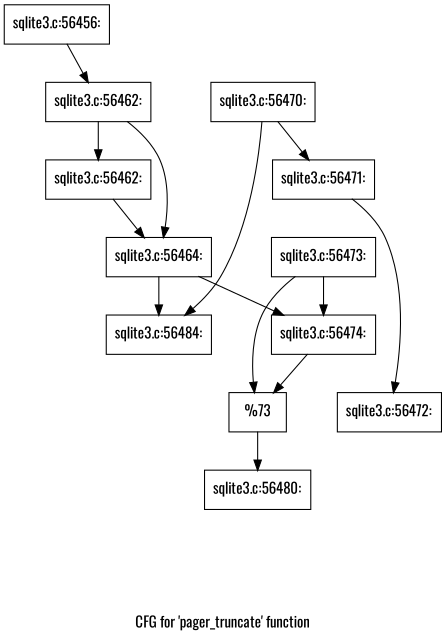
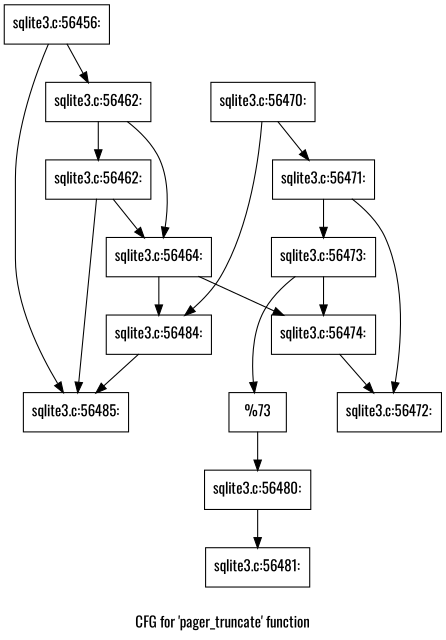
edge "sqlite3.c:56471:" -> "sqlite3.c:56473:": added
edge "sqlite3.c:56474:" -> "%73": now "sqlite3.c:56474:" -> "sqlite3.c:56472:"
node "sqlite3.c:56485:": added
node "sqlite3.c:56481:": added
